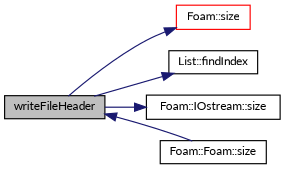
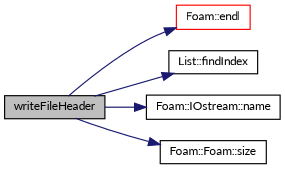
node "Foam::size": label "Foam::size" -> "Foam::endl"
node "Foam::IOstream::size": label "Foam::IOstream::size" -> "Foam::IOstream::name"
edge "Foam::Foam::size" -> "writeFileHeader": reversed
